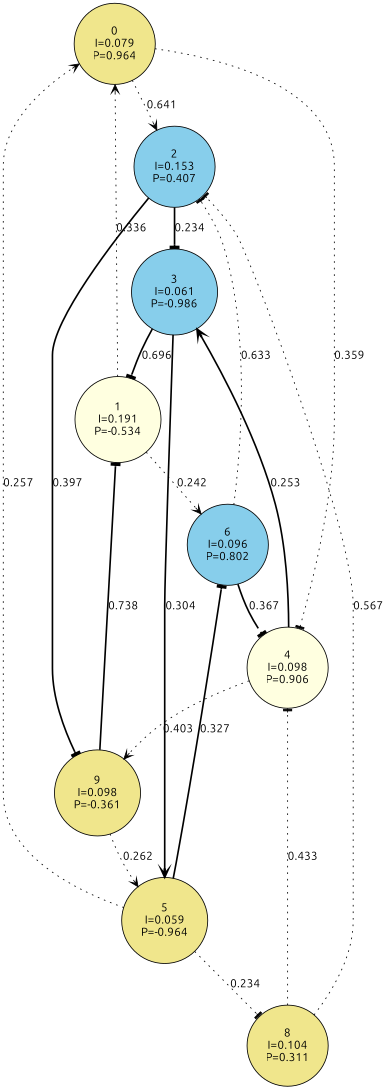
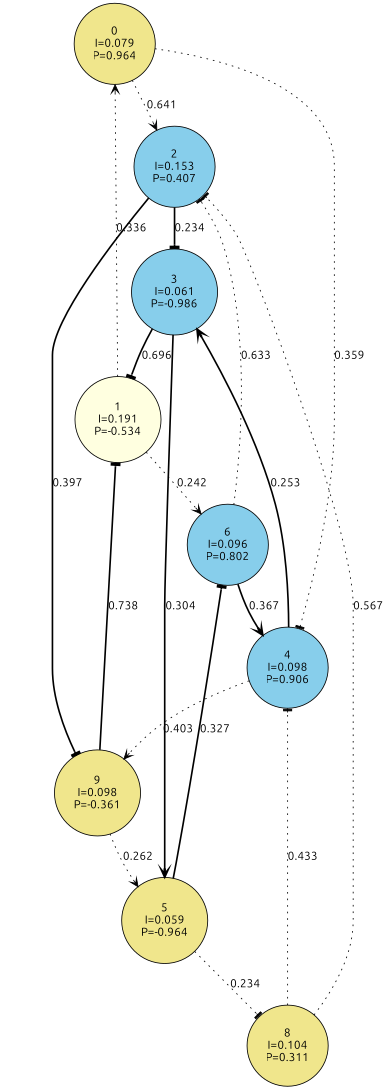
edge "5 I=0.059 P=-0.964" -> "0 I=0.079 P=0.964": removed, label "0.257"
edge "6 I=0.096 P=0.802" -> "4 I=0.098 P=0.906": arrowhead tee -> vee
node "4 I=0.098 P=0.906": fillcolor lightyellow -> skyblue
